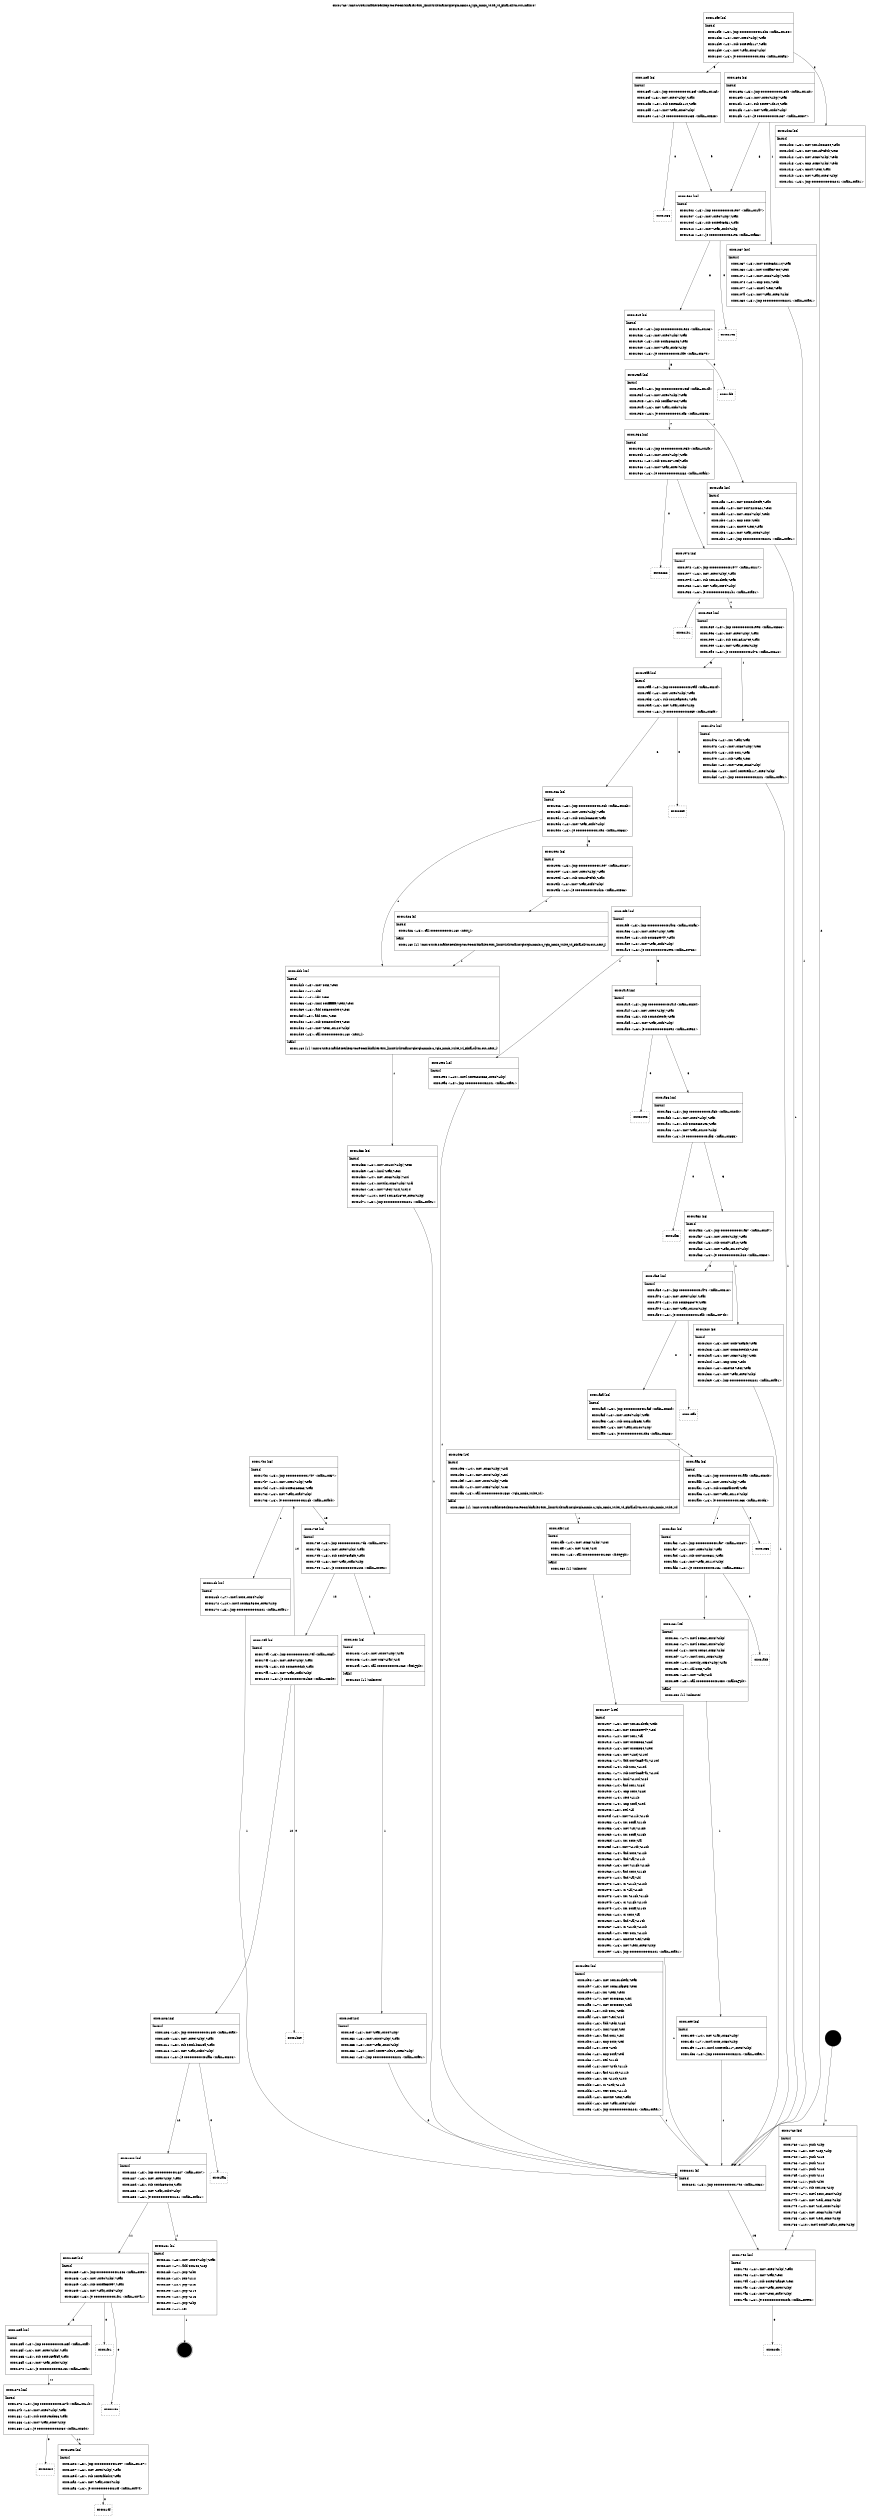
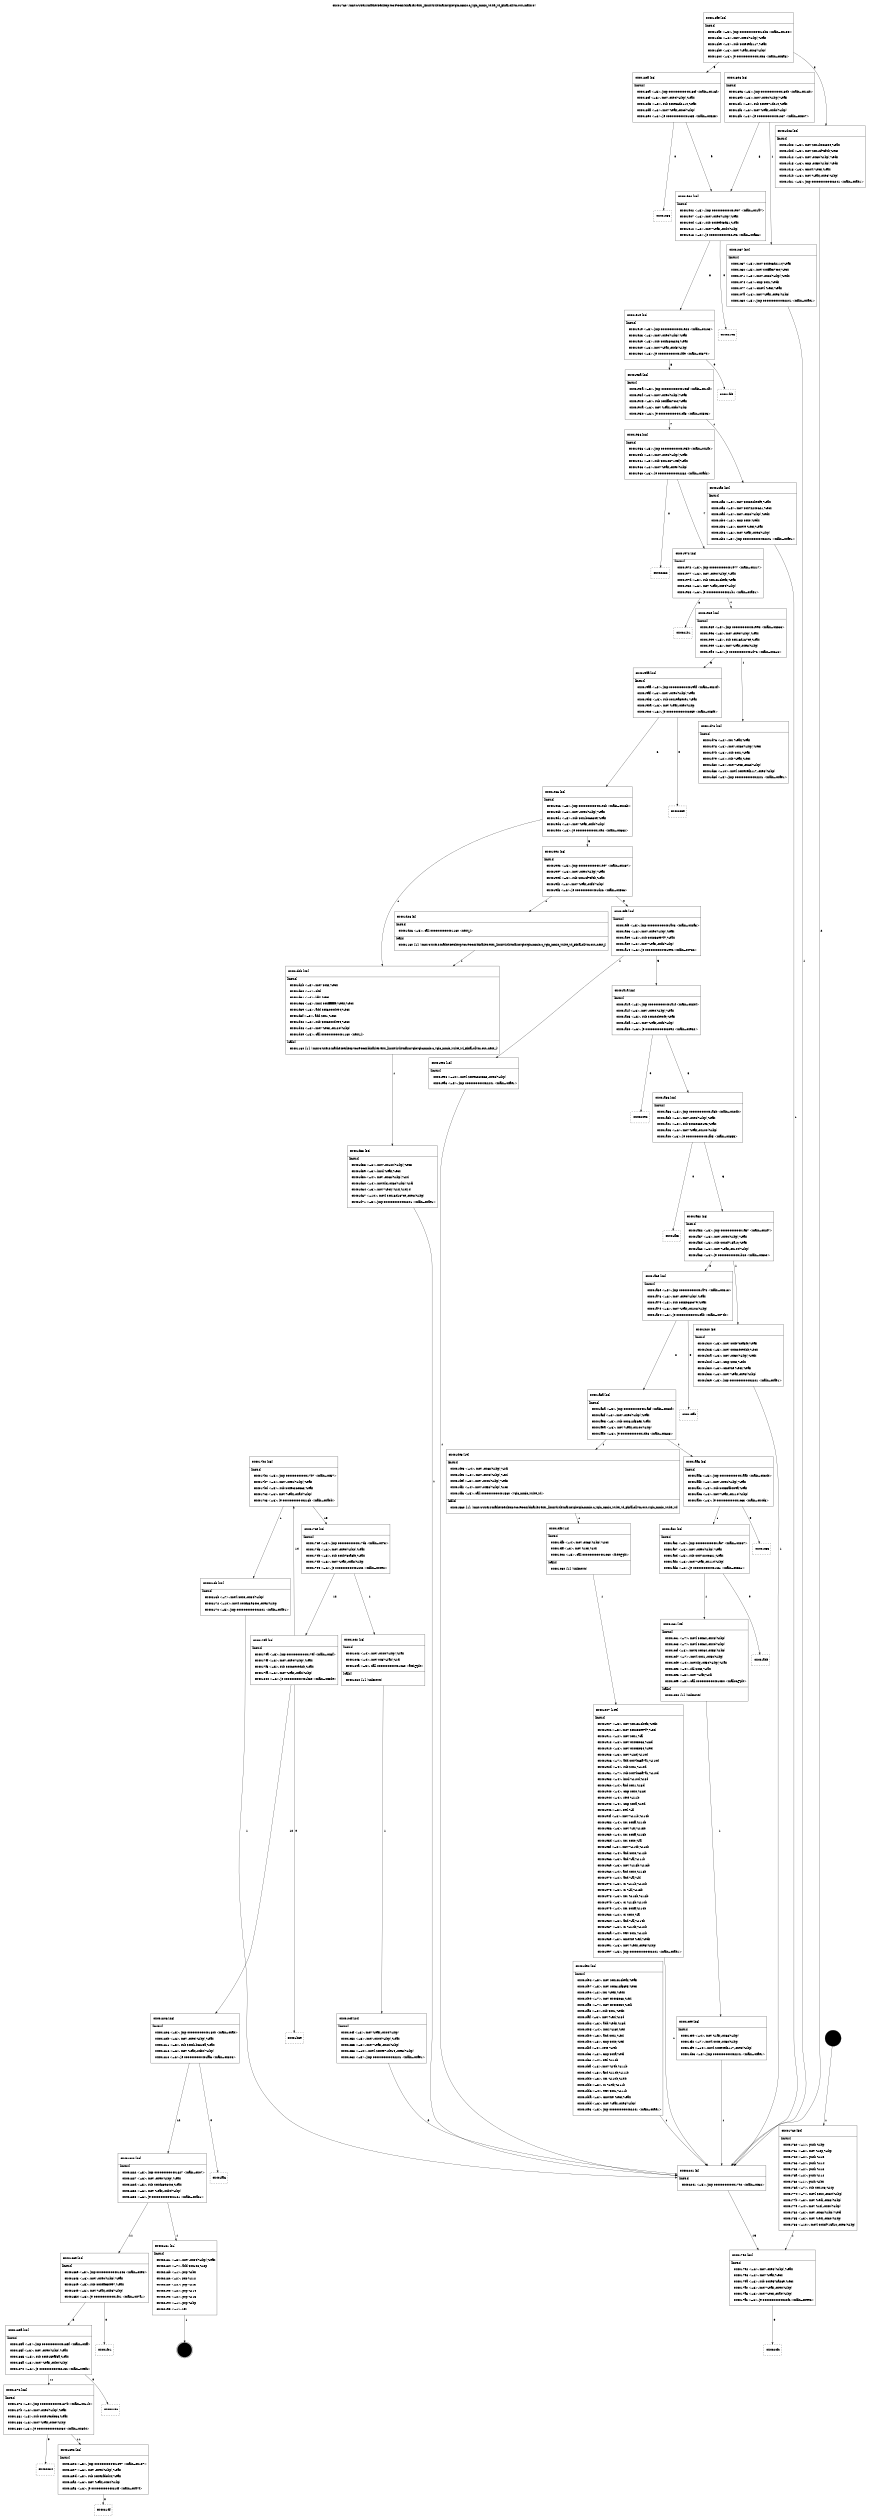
edge "0x4019e2 [28]" -> "0x4019fe [28]": added, label "4"
edge "0x401a8a [28]" -> "0x401de8 [19]": added, label "1"
edge "0x401d76 [28]" -> "0x402241 [5]": removed, label "1"
edge "0x40183e [28]" -> "0x40215c": now "0x40185a [28]" -> "0x40215c"
